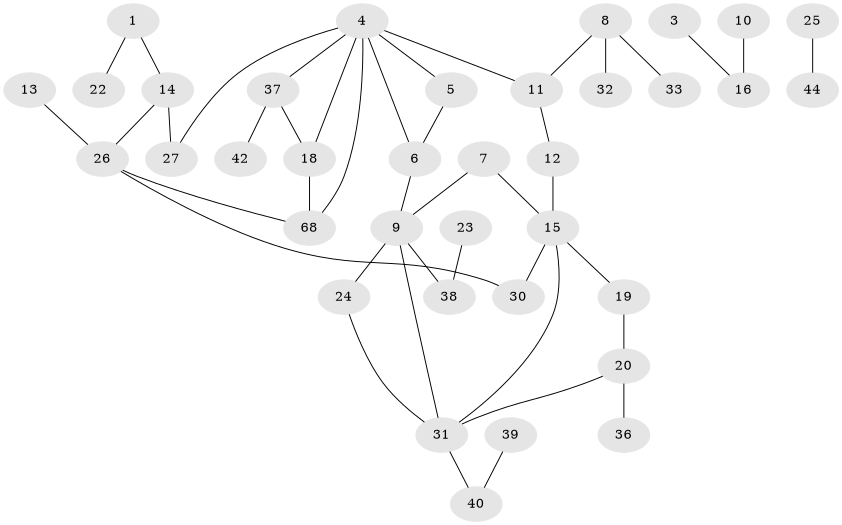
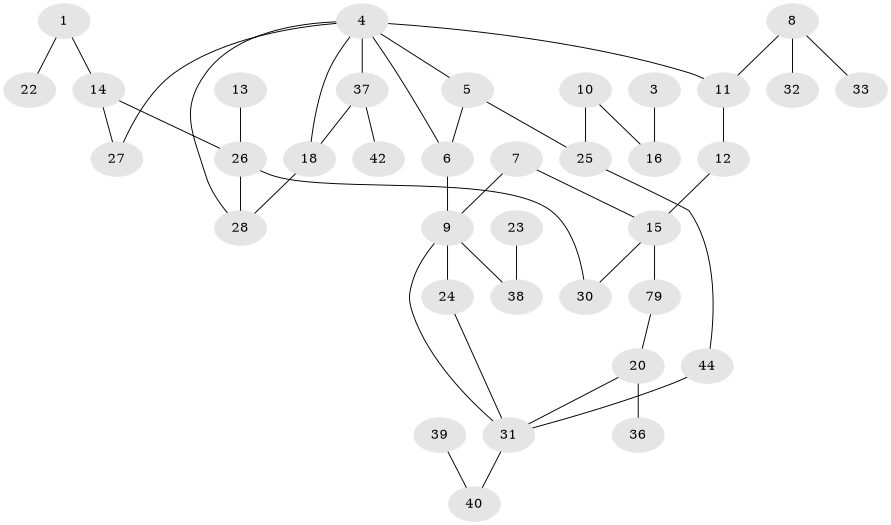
edge "5" -- "25": added
edge "10" -- "25": added
node "68": label "68" -> "28"
node "19": label "19" -> "79"
edge "15" -- "31": now "44" -- "31"
